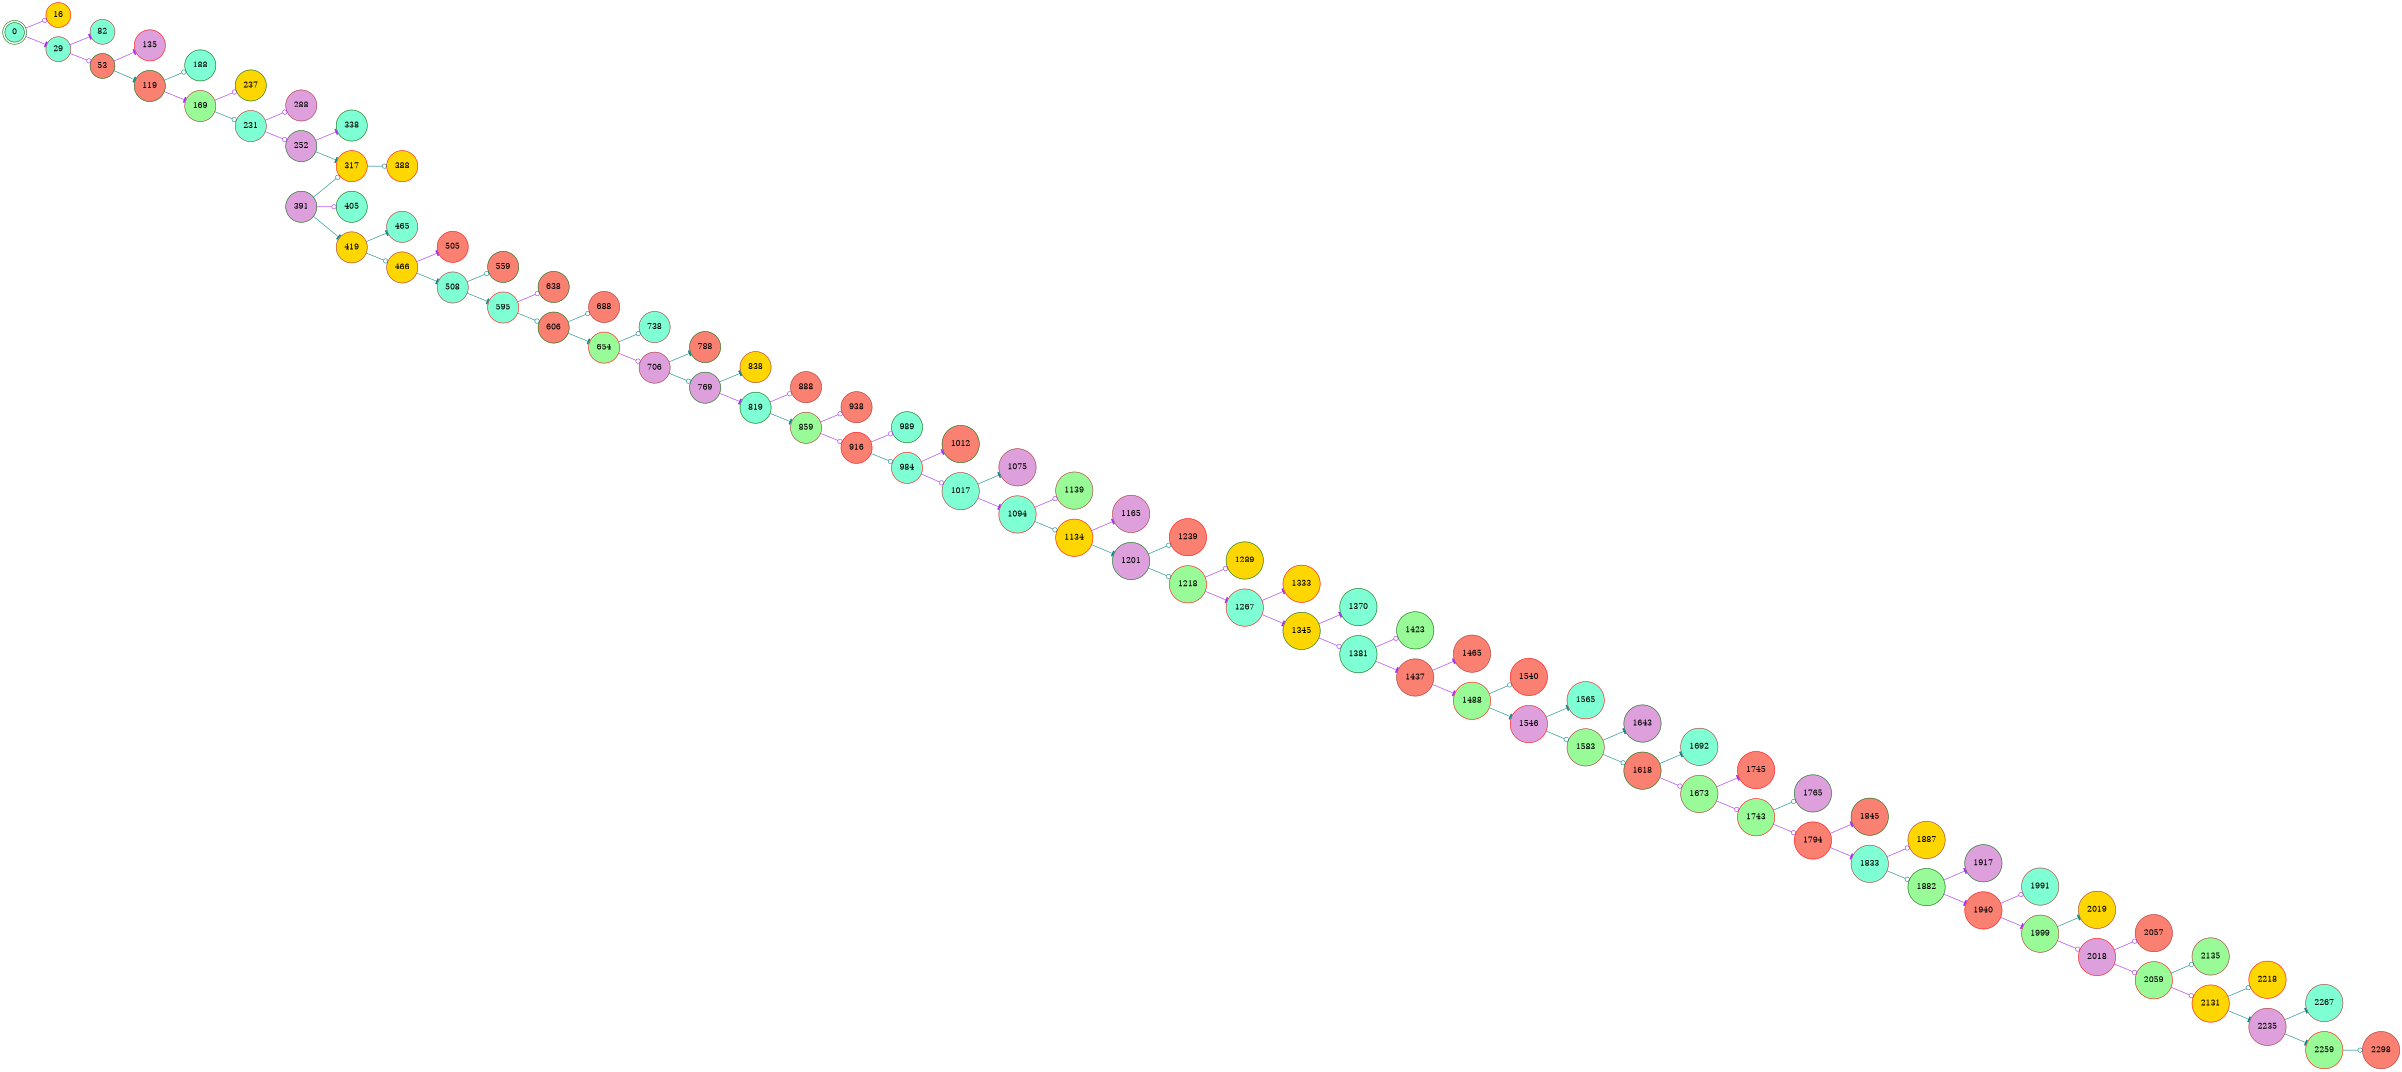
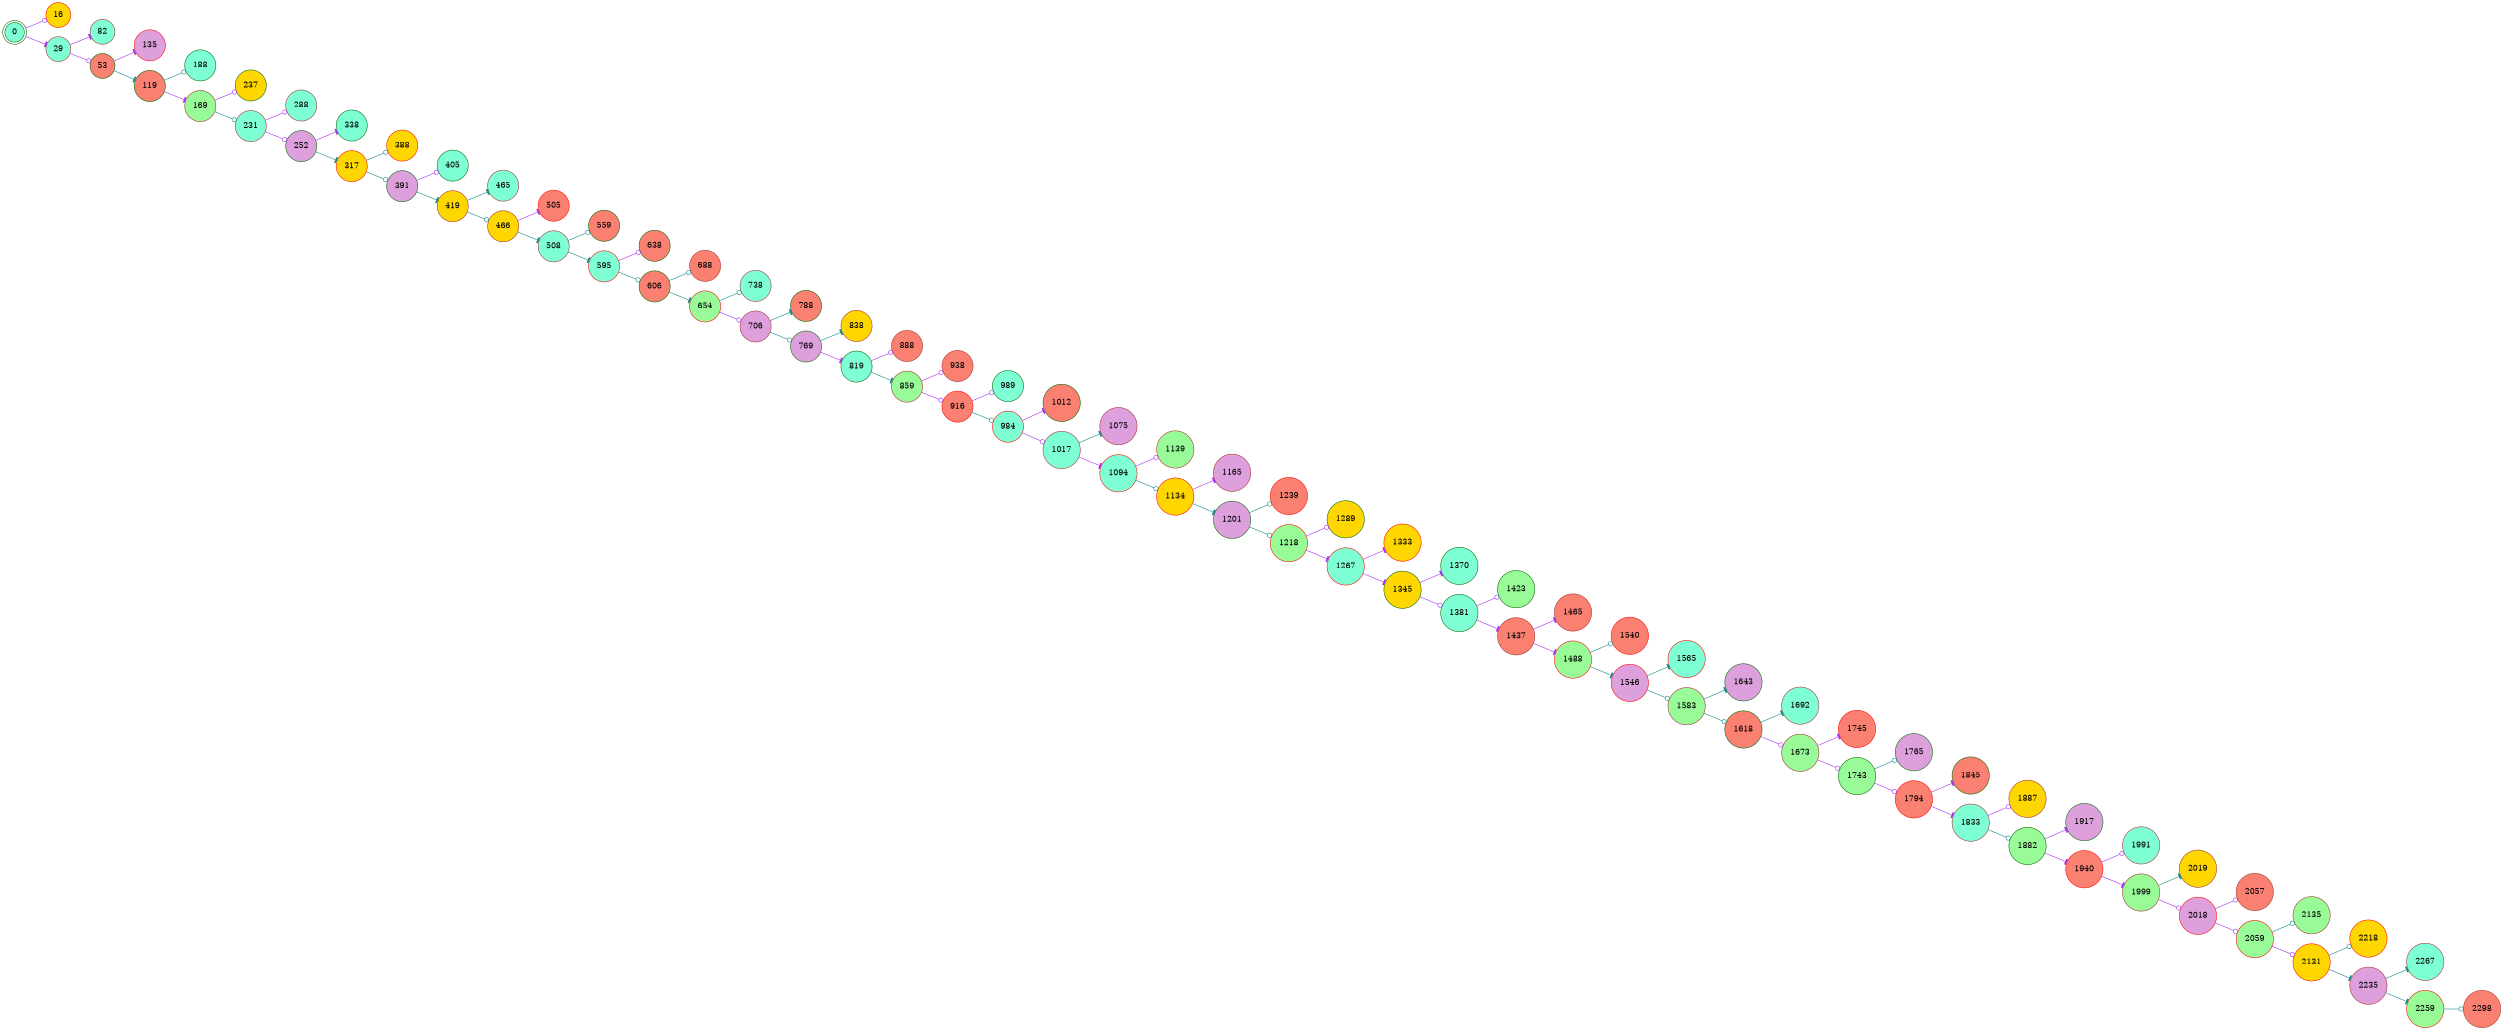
node "288": fillcolor plum -> aquamarine
edge "391" -> "317": reversed
node "1743": color red -> darkgreen
